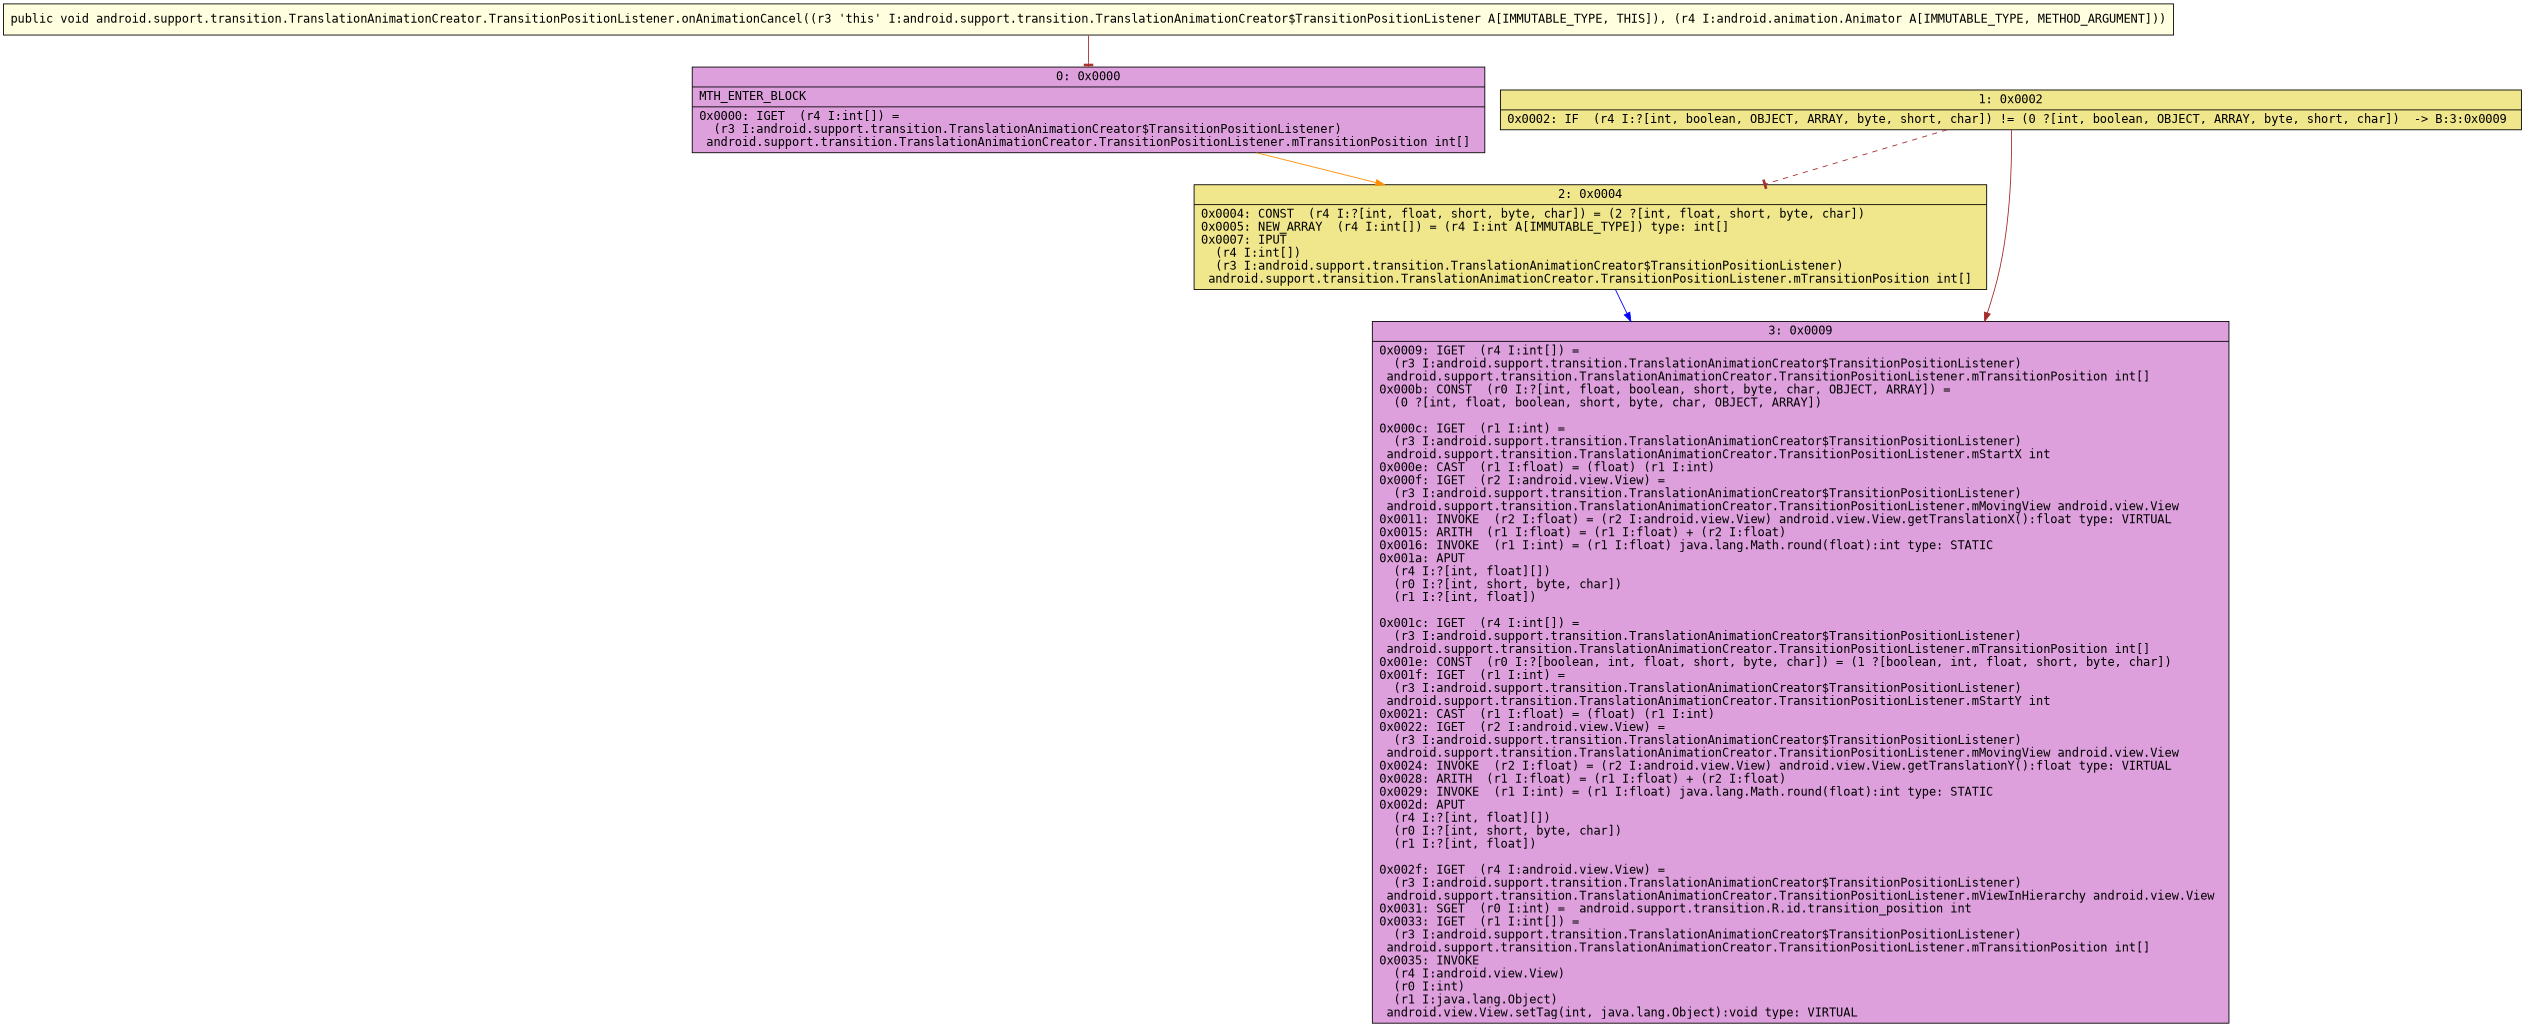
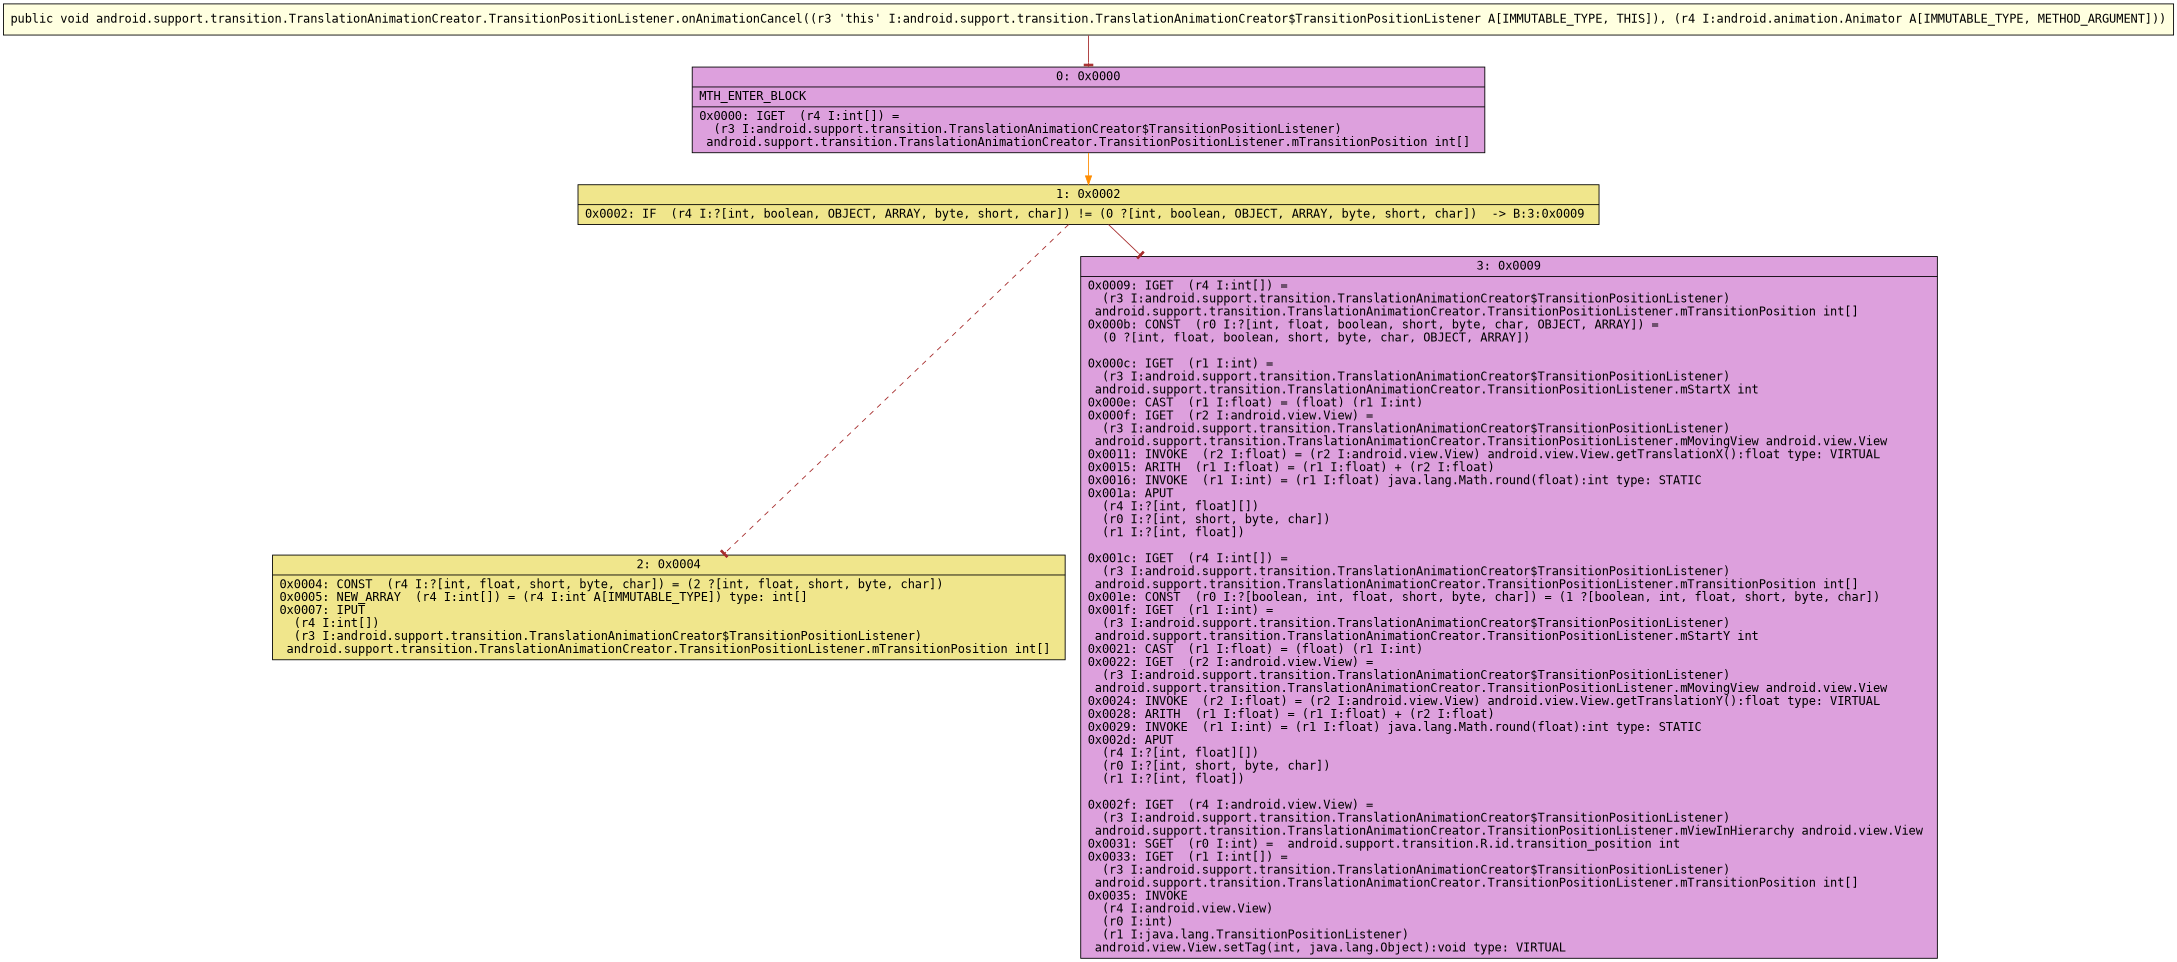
edge "0: 0x0000" -> "2: 0x0004": now "0: 0x0000" -> "1: 0x0002"
edge "1: 0x0002" -> "3: 0x0009": arrowhead normal -> tee
edge "2: 0x0004" -> "3: 0x0009": removed
node "3: 0x0009": text "(r1 I:java.lang.Object)" -> "(r1 I:java.lang.TransitionPositionListener)"
